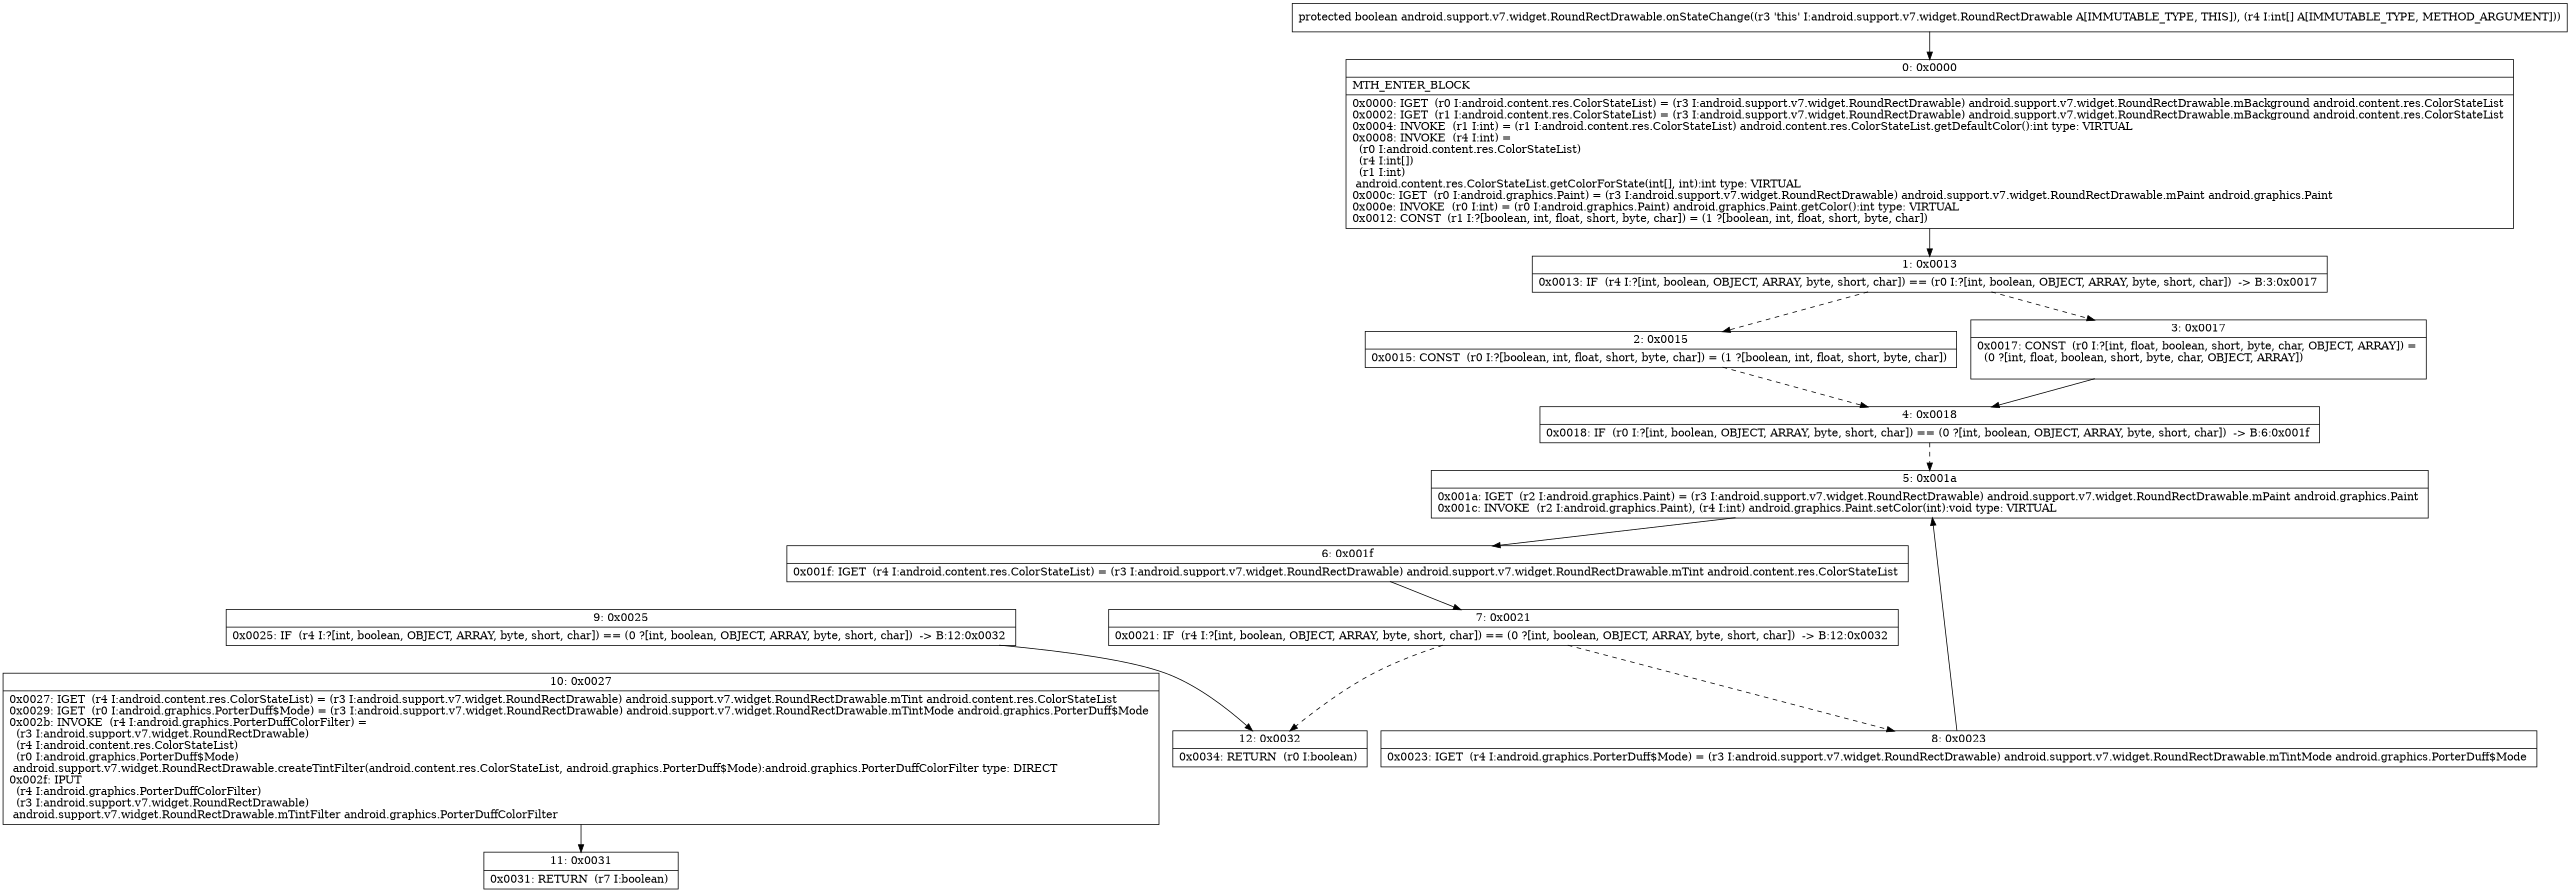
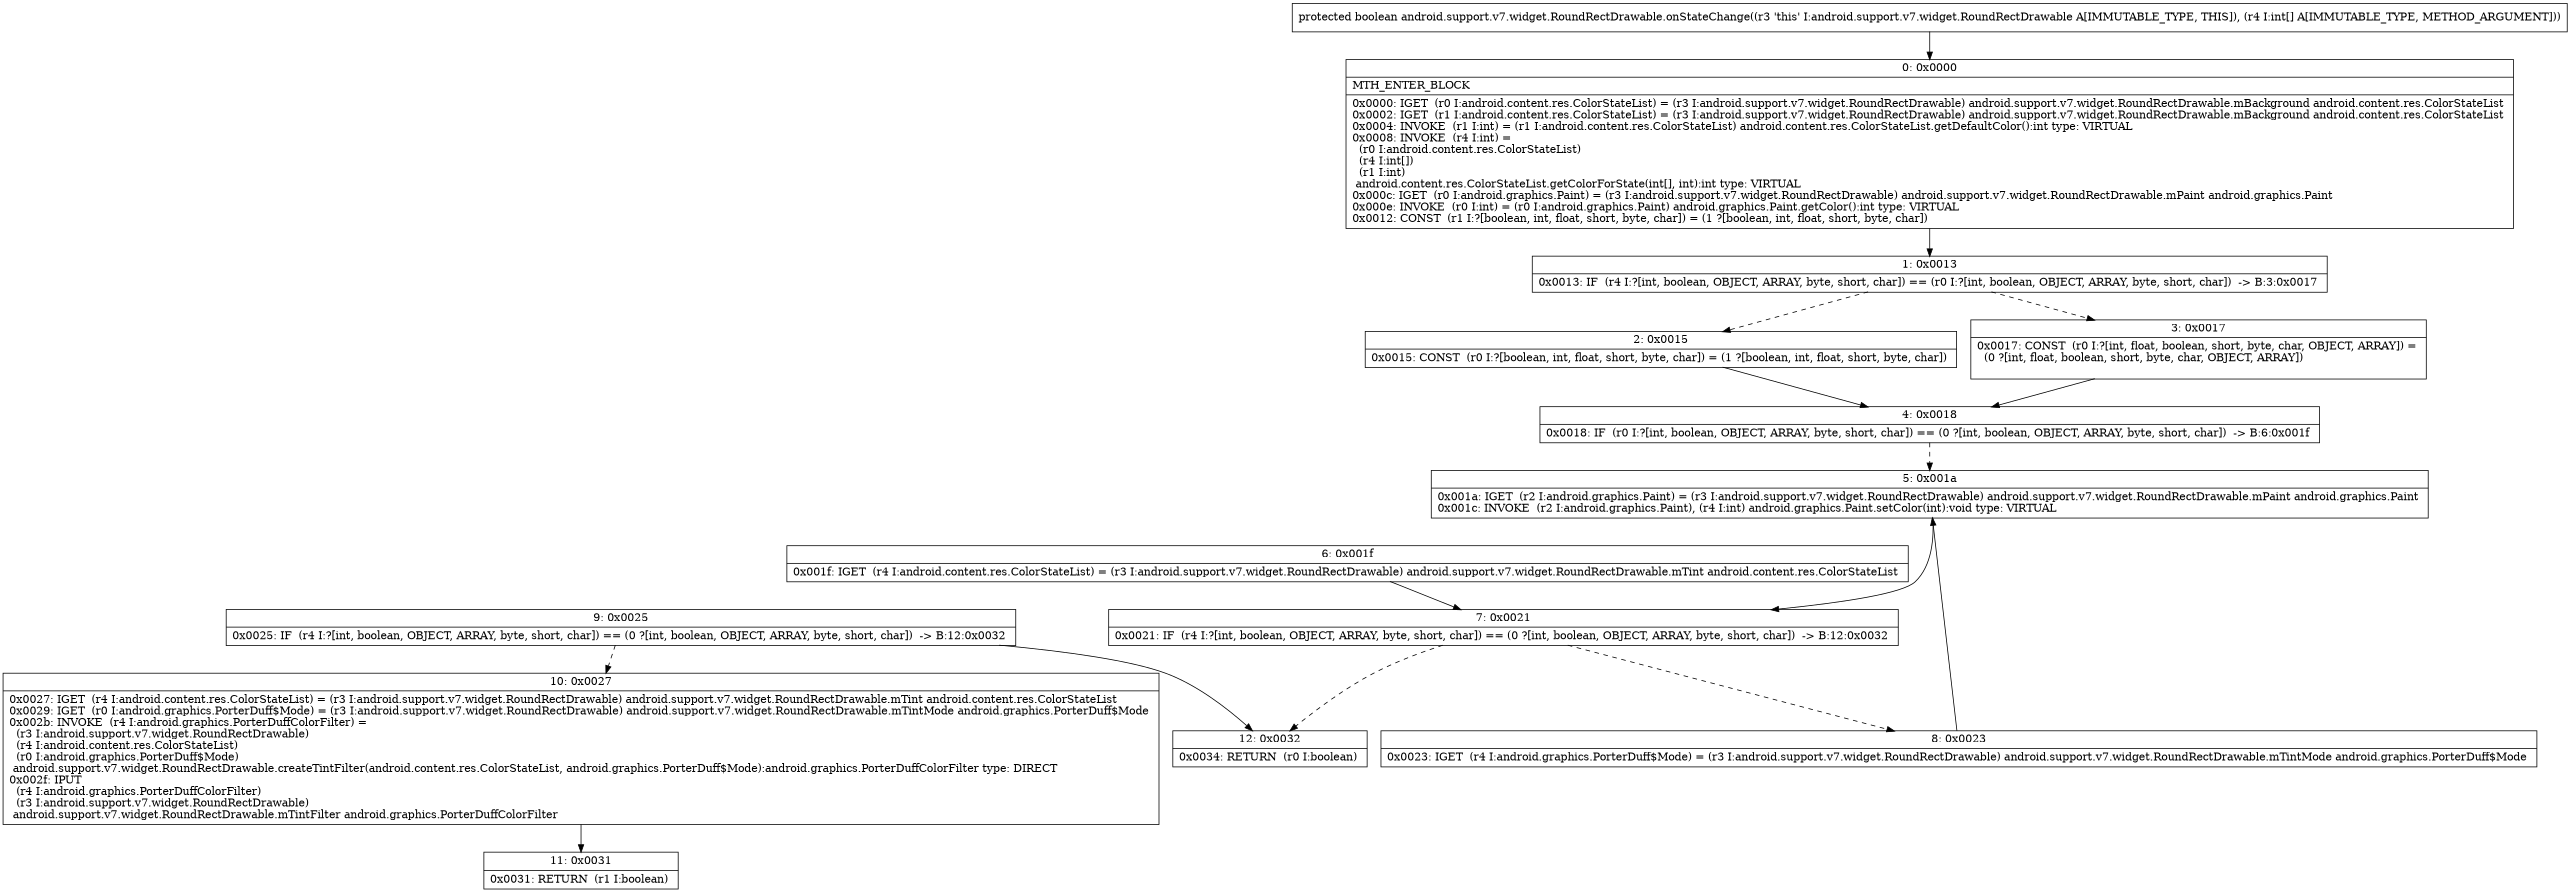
edge "2: 0x0015" -> "4: 0x0018": style dashed -> solid
edge "5: 0x001a" -> "6: 0x001f": now "5: 0x001a" -> "7: 0x0021"
edge "9: 0x0025" -> "10: 0x0027": added
node "11: 0x0031": text "0x0031: RETURN  (r7 I:boolean)" -> "0x0031: RETURN  (r1 I:boolean)"
